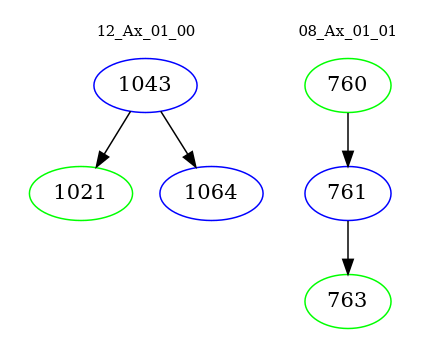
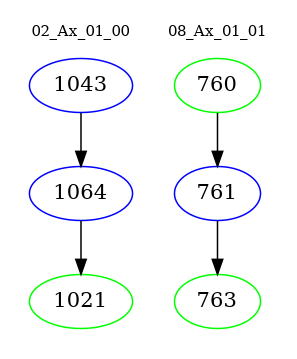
cluster "12_Ax_01_00": label "12_Ax_01_00" -> "02_Ax_01_00"
edge "1043" -> "1021": now "1064" -> "1021"
